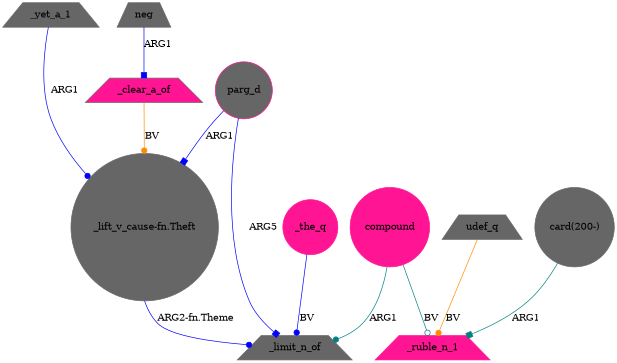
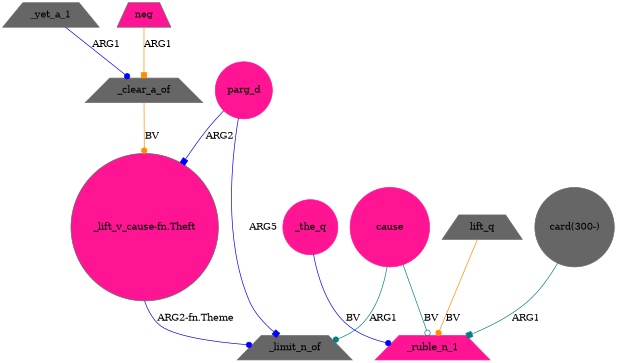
node "neg": fillcolor gray40 -> deeppink
edge "neg" -> "_clear_a_of": color blue -> darkorange
node "_clear_a_of": fillcolor deeppink -> gray40
node "parg_d": fillcolor gray40 -> deeppink
edge "_yet_a_1" -> "_lift_v_cause-fn.Theft": now "_yet_a_1" -> "_clear_a_of"
edge "parg_d" -> "_lift_v_cause-fn.Theft": label "ARG1" -> "ARG2"
node "_lift_v_cause-fn.Theft": fillcolor gray40 -> deeppink
node "compound": label "compound" -> "cause"
node "udef_q": label "udef_q" -> "lift_q"
node "card(200-)": label "card(200-)" -> "card(300-)"
edge "_the_q" -> "_limit_n_of": now "_the_q" -> "_ruble_n_1"
